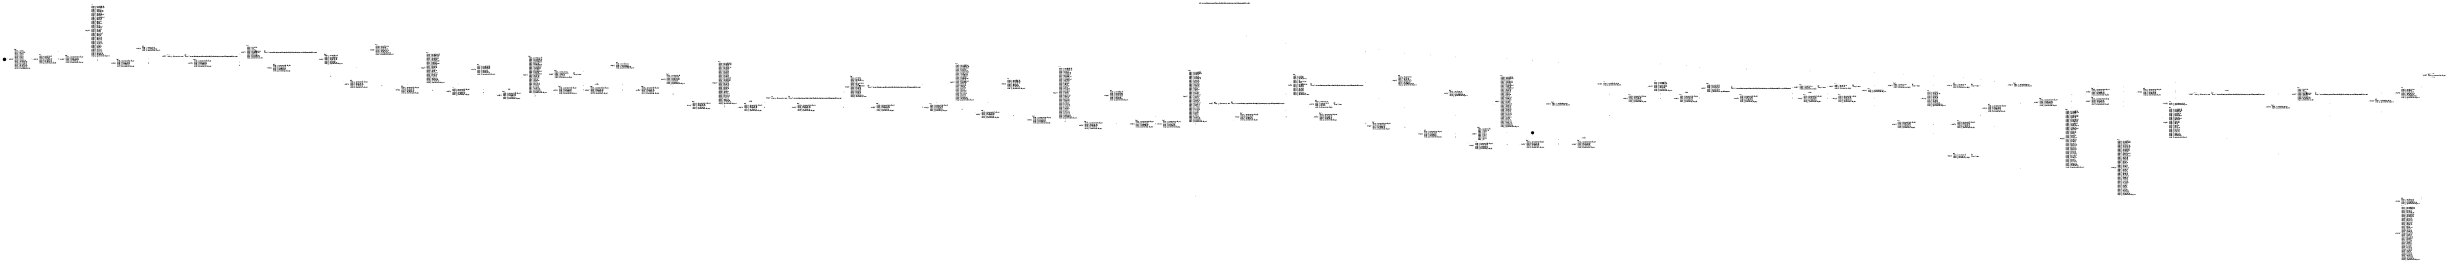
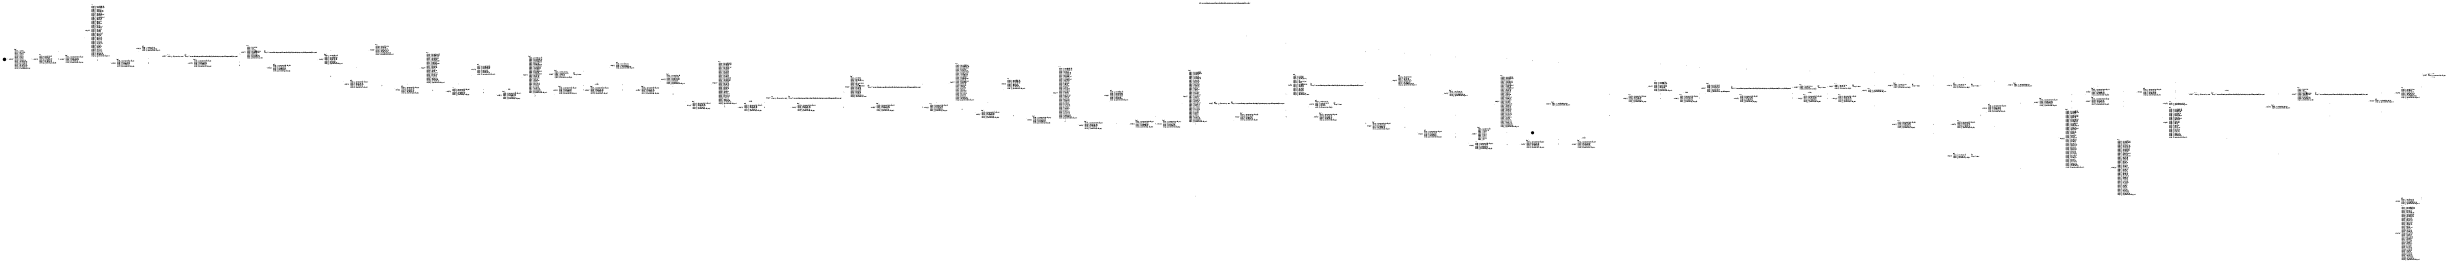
node "0x402135 [15]": removed
node "0x402779 [36]": removed
